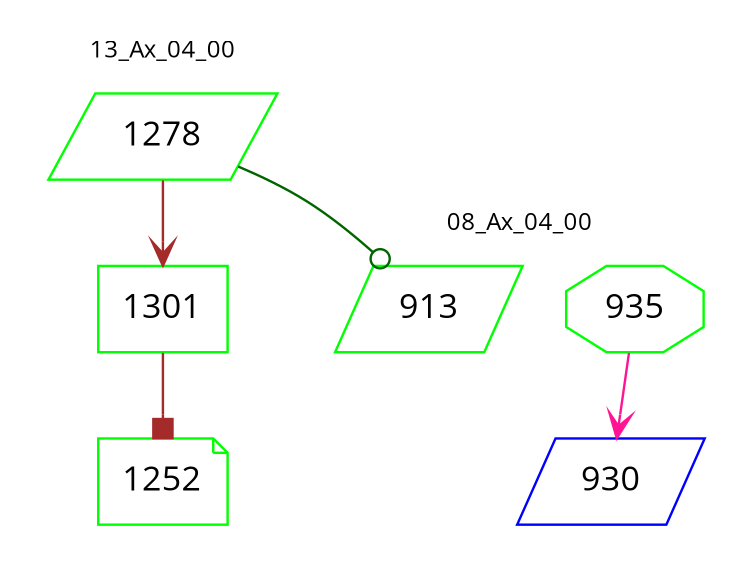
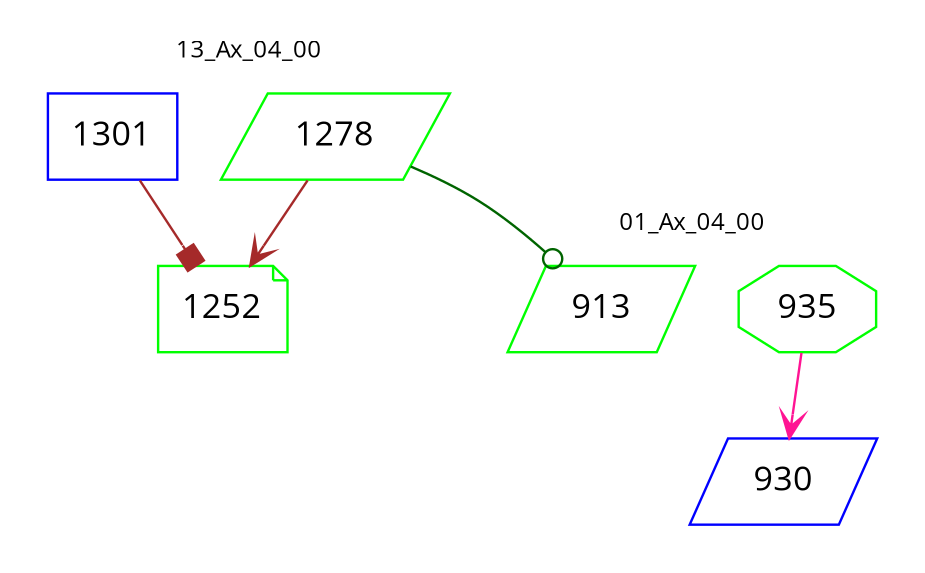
edge "1278" -> "1301": now "1278" -> "1252"
cluster "08_Ax_04_00": label "08_Ax_04_00" -> "01_Ax_04_00"
node "1301": color green -> blue
